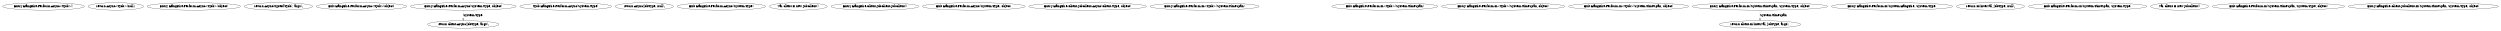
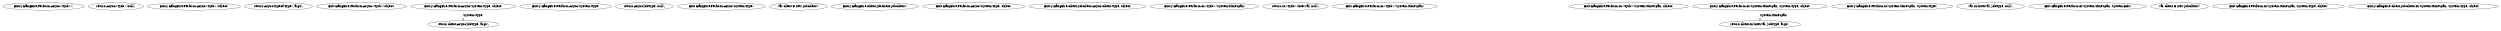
node "return Async(typeof(TJob), args);": label "return Async(typeof(TJob), args);" -> "return Async(typeof(Type), args);"
node "TJob HangFire.Perform.Async(System.Type)": label "TJob HangFire.Perform.Async(System.Type)" -> "Entry HangFire.Perform.Async(System.Type)"
node "return In<TJob>(interval, null);": added
node "Entry HangFire.Perform.In<TJob>(System.TimeSpan, object)": removed
node "Entry HangFire.Perform.In(System.HangFire, System.Type)": label "Entry HangFire.Perform.In(System.HangFire, System.Type)" -> "Entry HangFire.Perform.In(System.TimeSpan, System.Type)"
node "return In(interval, jobType, null);": label "return In(interval, jobType, null);" -> "var In(interval, jobType, null);"
node "Exit HangFire.Perform.In(System.TimeSpan, System.Type)": label "Exit HangFire.Perform.In(System.TimeSpan, System.Type)" -> "Exit HangFire.Perform.In(System.TimeSpan, System.Exit)"
